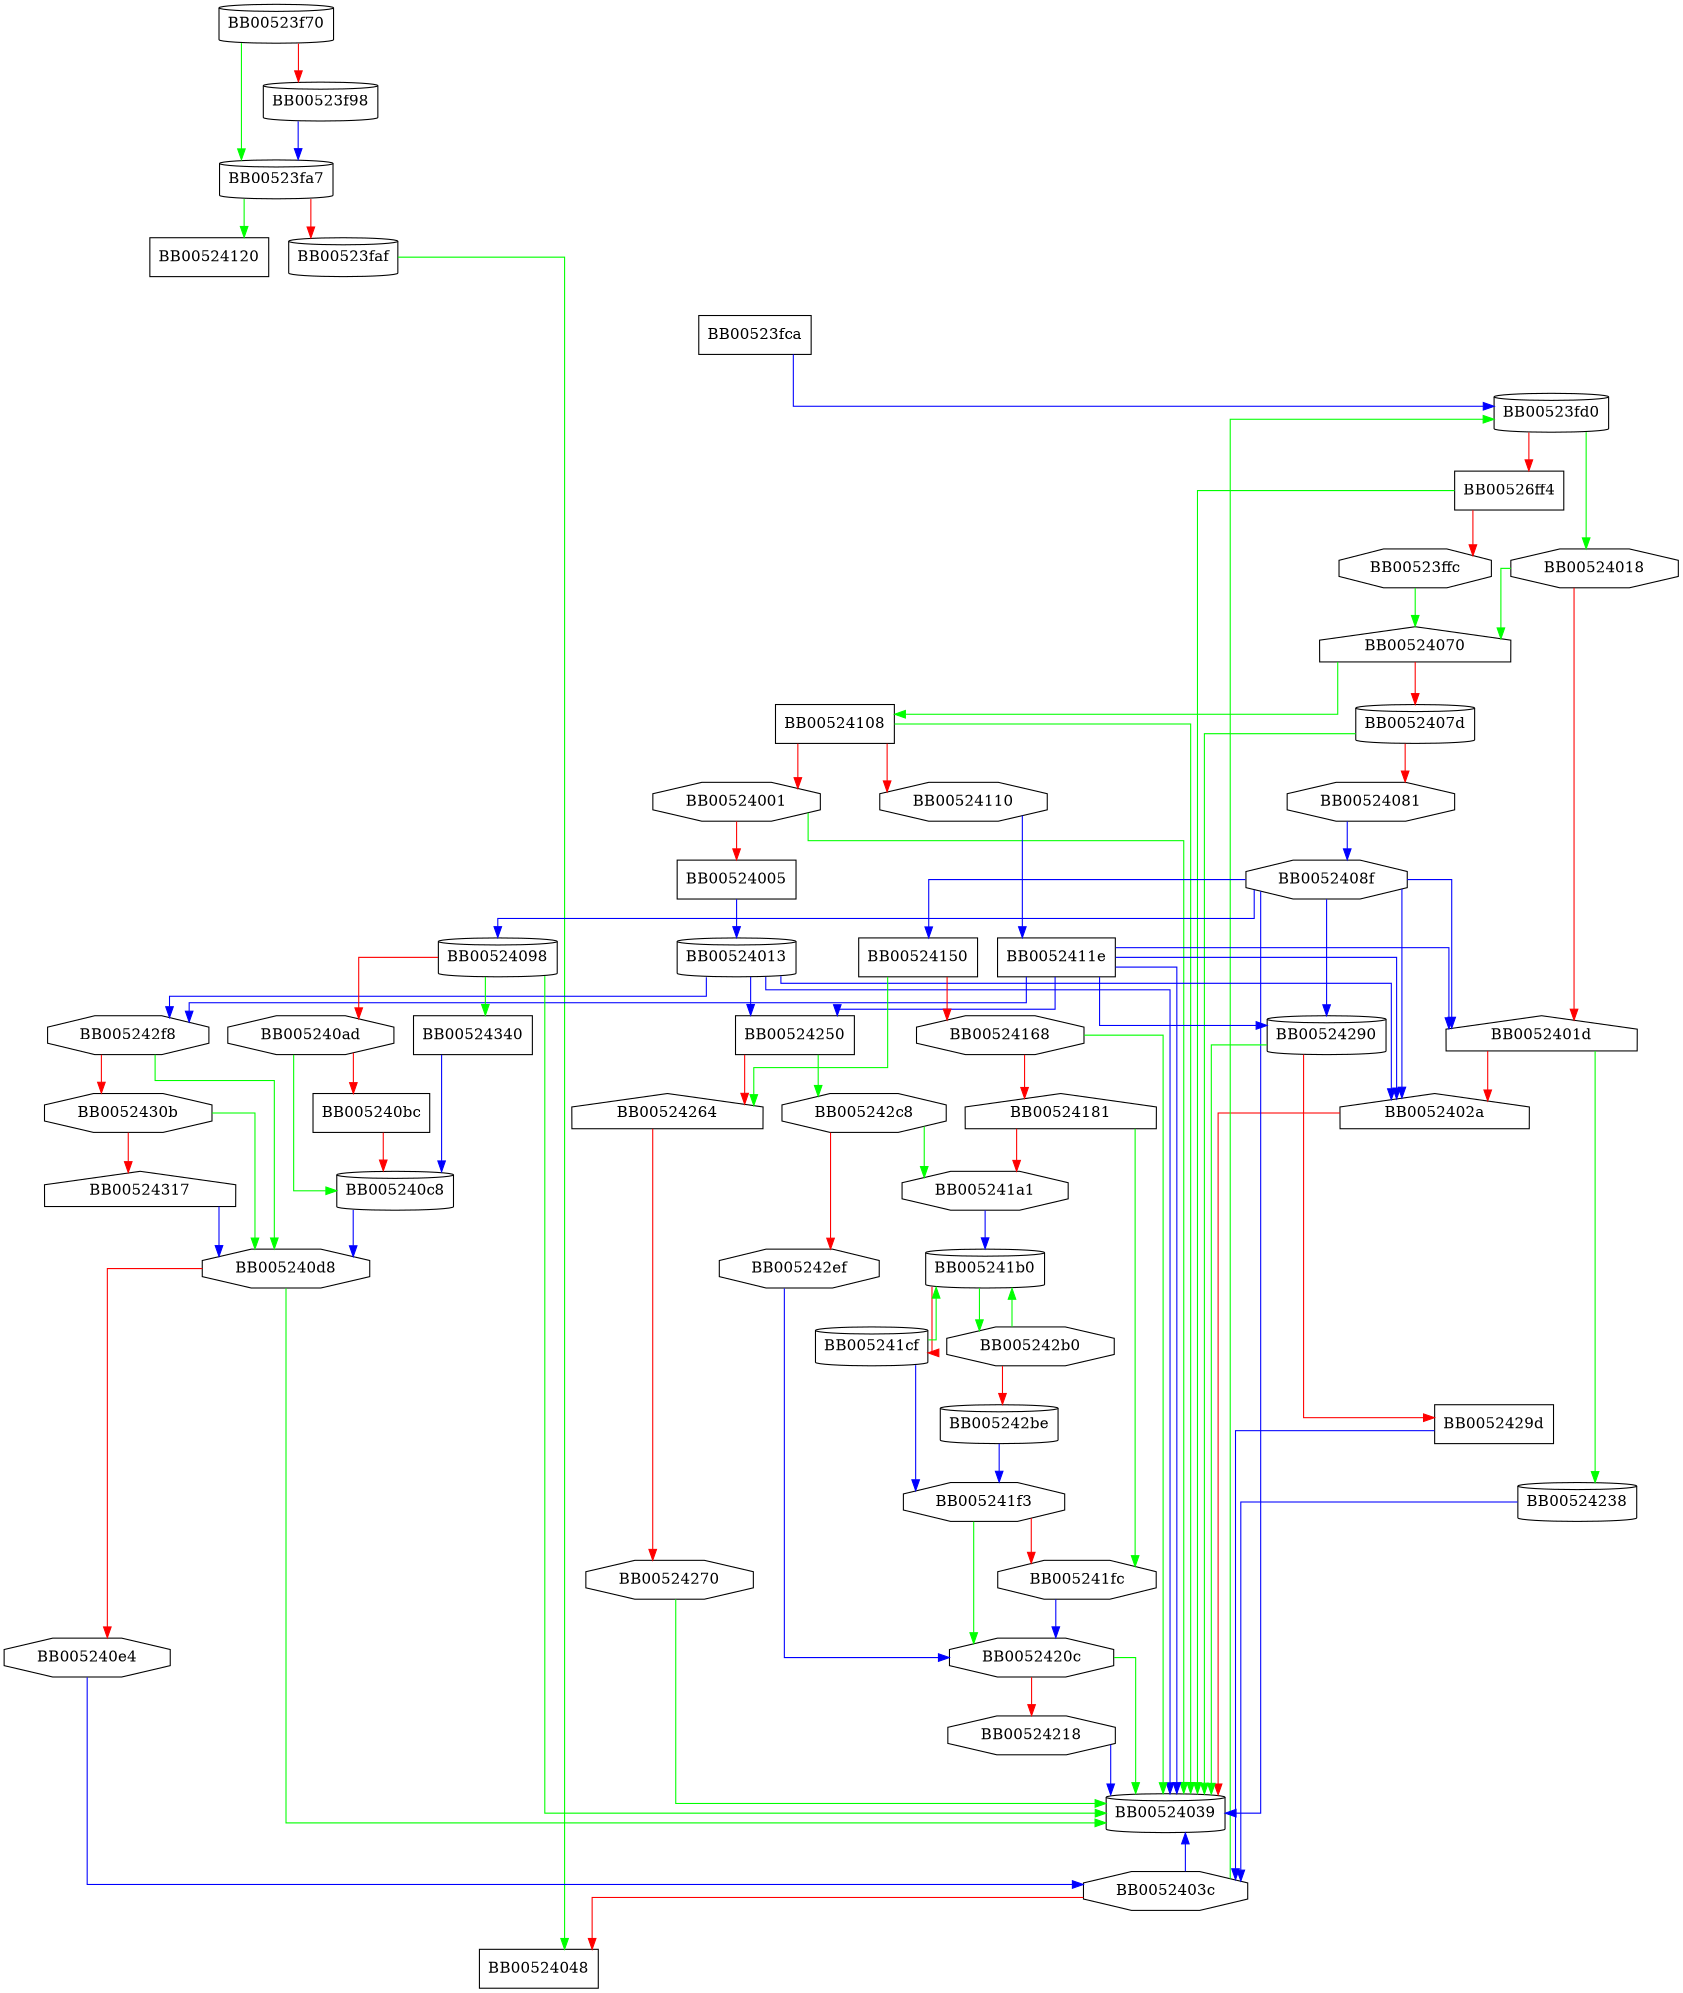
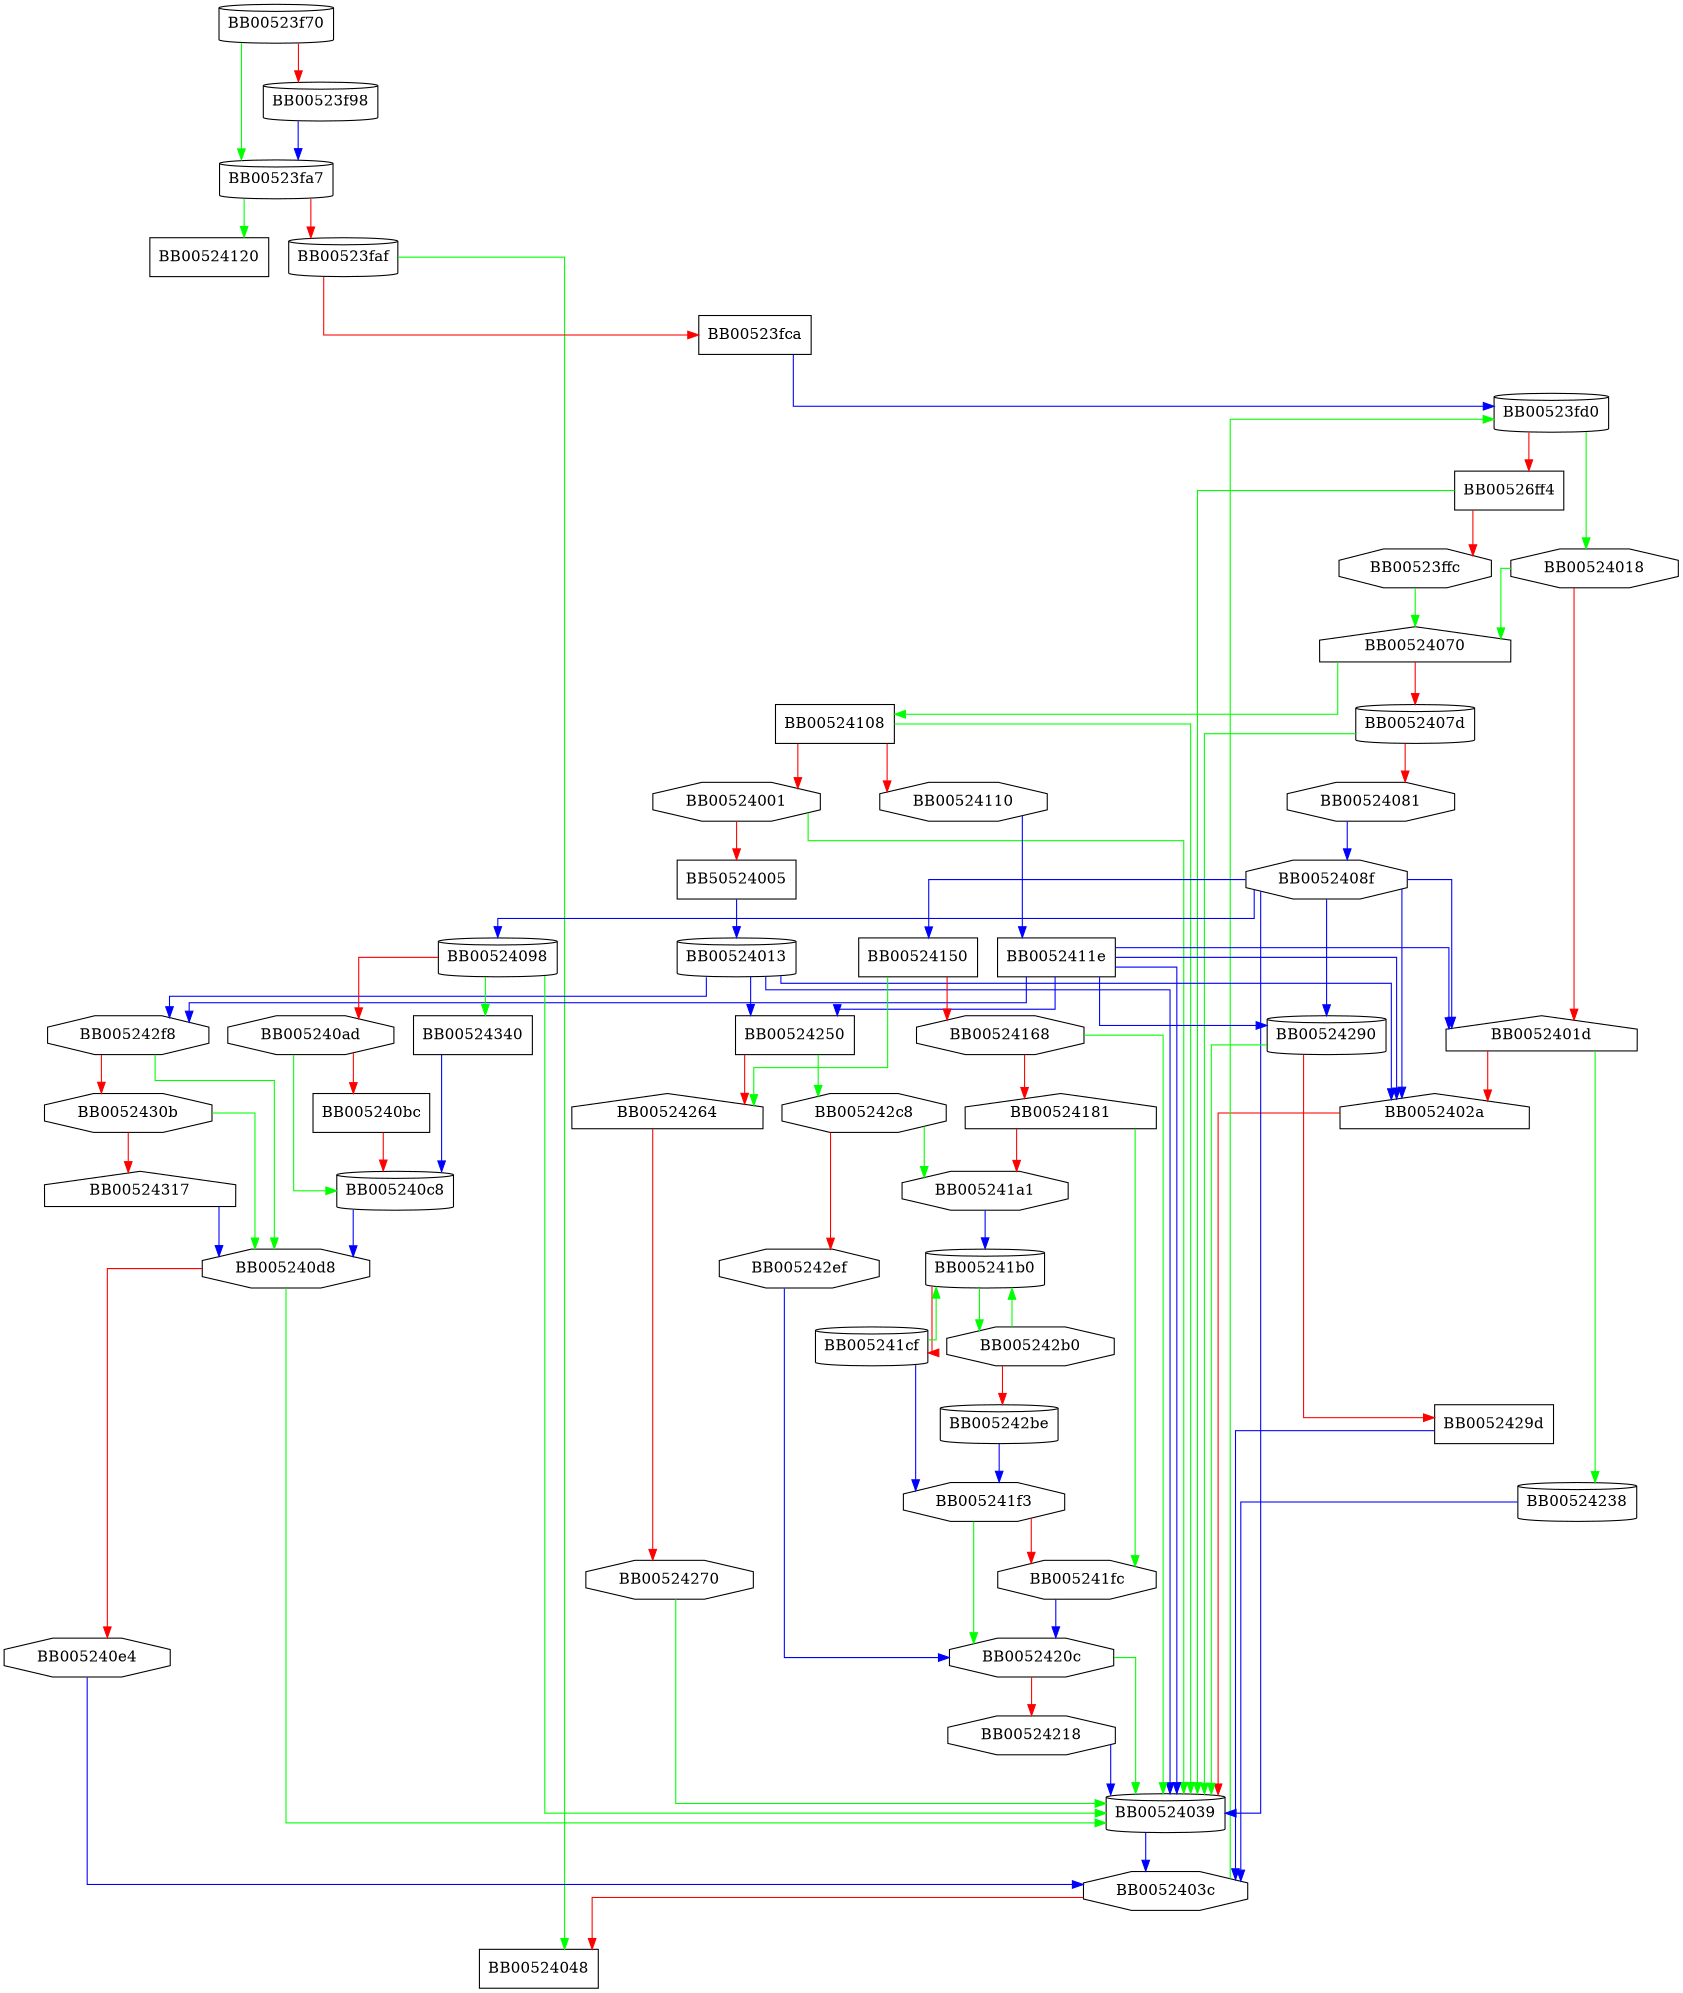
edge "BB00523faf" -> "BB00523fca": added
node "BB00524005": label "BB00524005" -> "BB50524005"
edge "BB0052403c" -> "BB00524039": reversed
